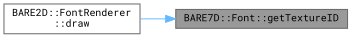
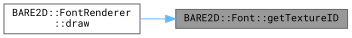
node "BARE7D::Font::getTextureID": label "BARE7D::Font::getTextureID" -> "BARE2D::Font::getTextureID"
